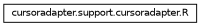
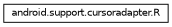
node "cursoradapter.support.cursoradapter.R": label "cursoradapter.support.cursoradapter.R" -> "android.support.cursoradapter.R"
